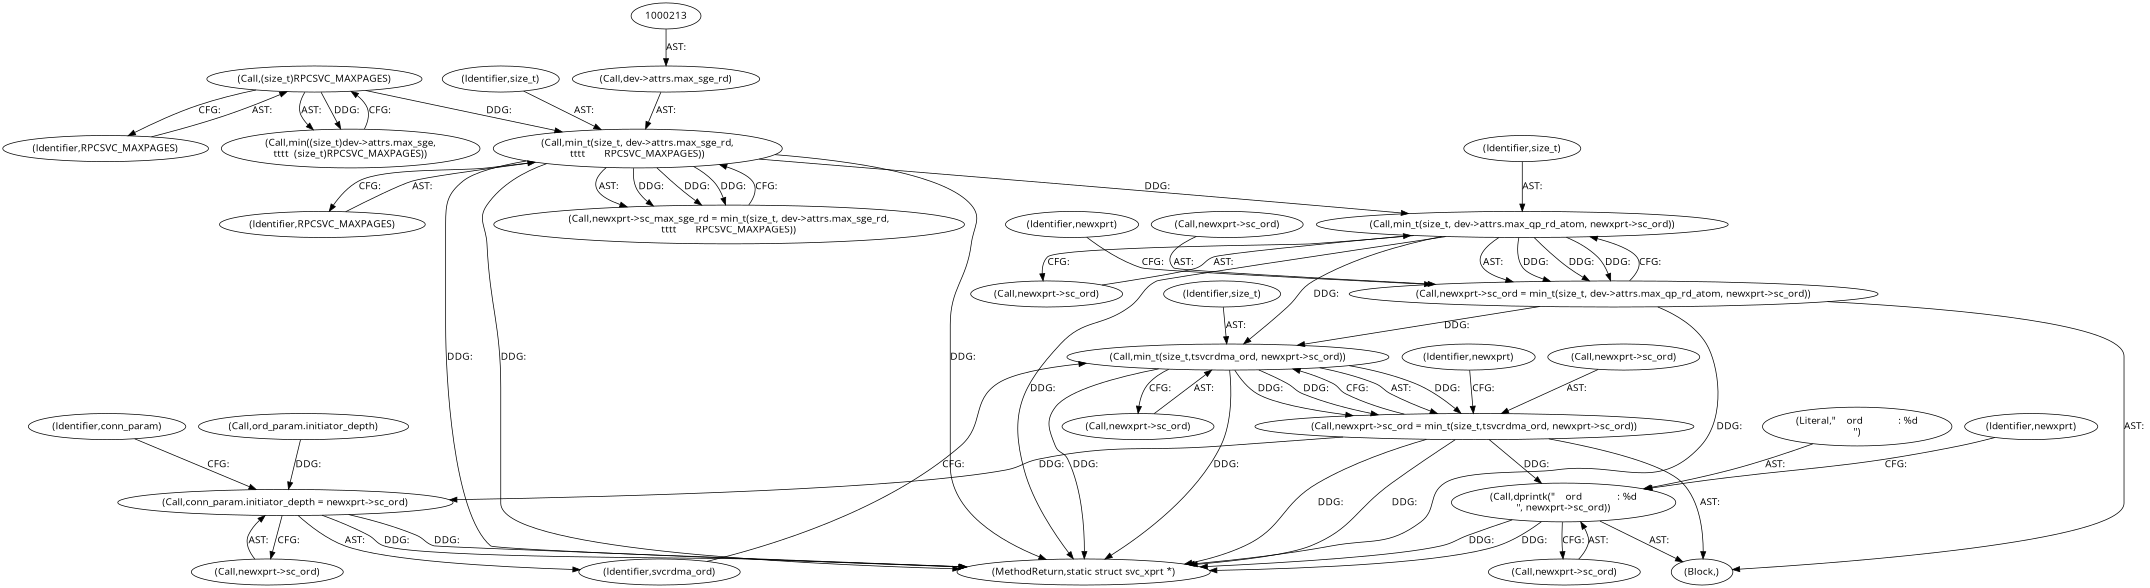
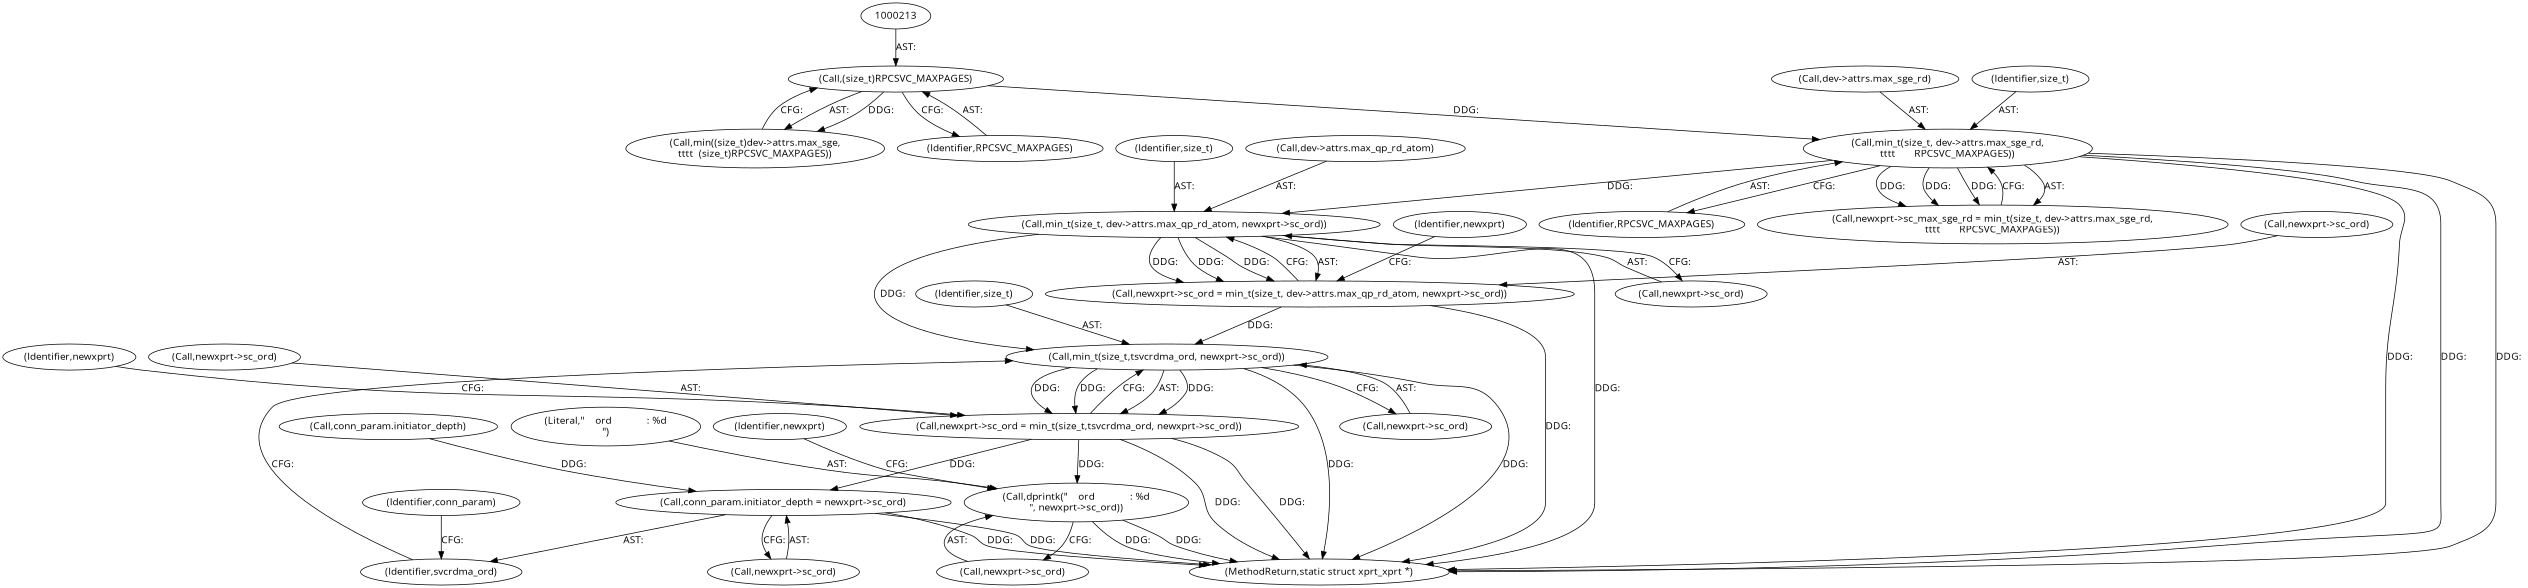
edge "1000213" -> "(Call,dev->attrs.max_sge_rd)": now "1000213" -> "(Call,(size_t)RPCSVC_MAXPAGES)"
node "(Call,dev->attrs.max_qp_rd_atom)": added
node "(Call,ord_param.initiator_depth)": label "(Call,ord_param.initiator_depth)" -> "(Call,conn_param.initiator_depth)"
edge "(Identifier,conn_param)" -> "(Call,conn_param.initiator_depth = newxprt->sc_ord)": now "(Identifier,conn_param)" -> "(Identifier,svcrdma_ord)"
node "(MethodReturn,static struct svc_xprt *)": label "(MethodReturn,static struct svc_xprt *)" -> "(MethodReturn,static struct xprt_xprt *)"
node "(Block,)": removed
